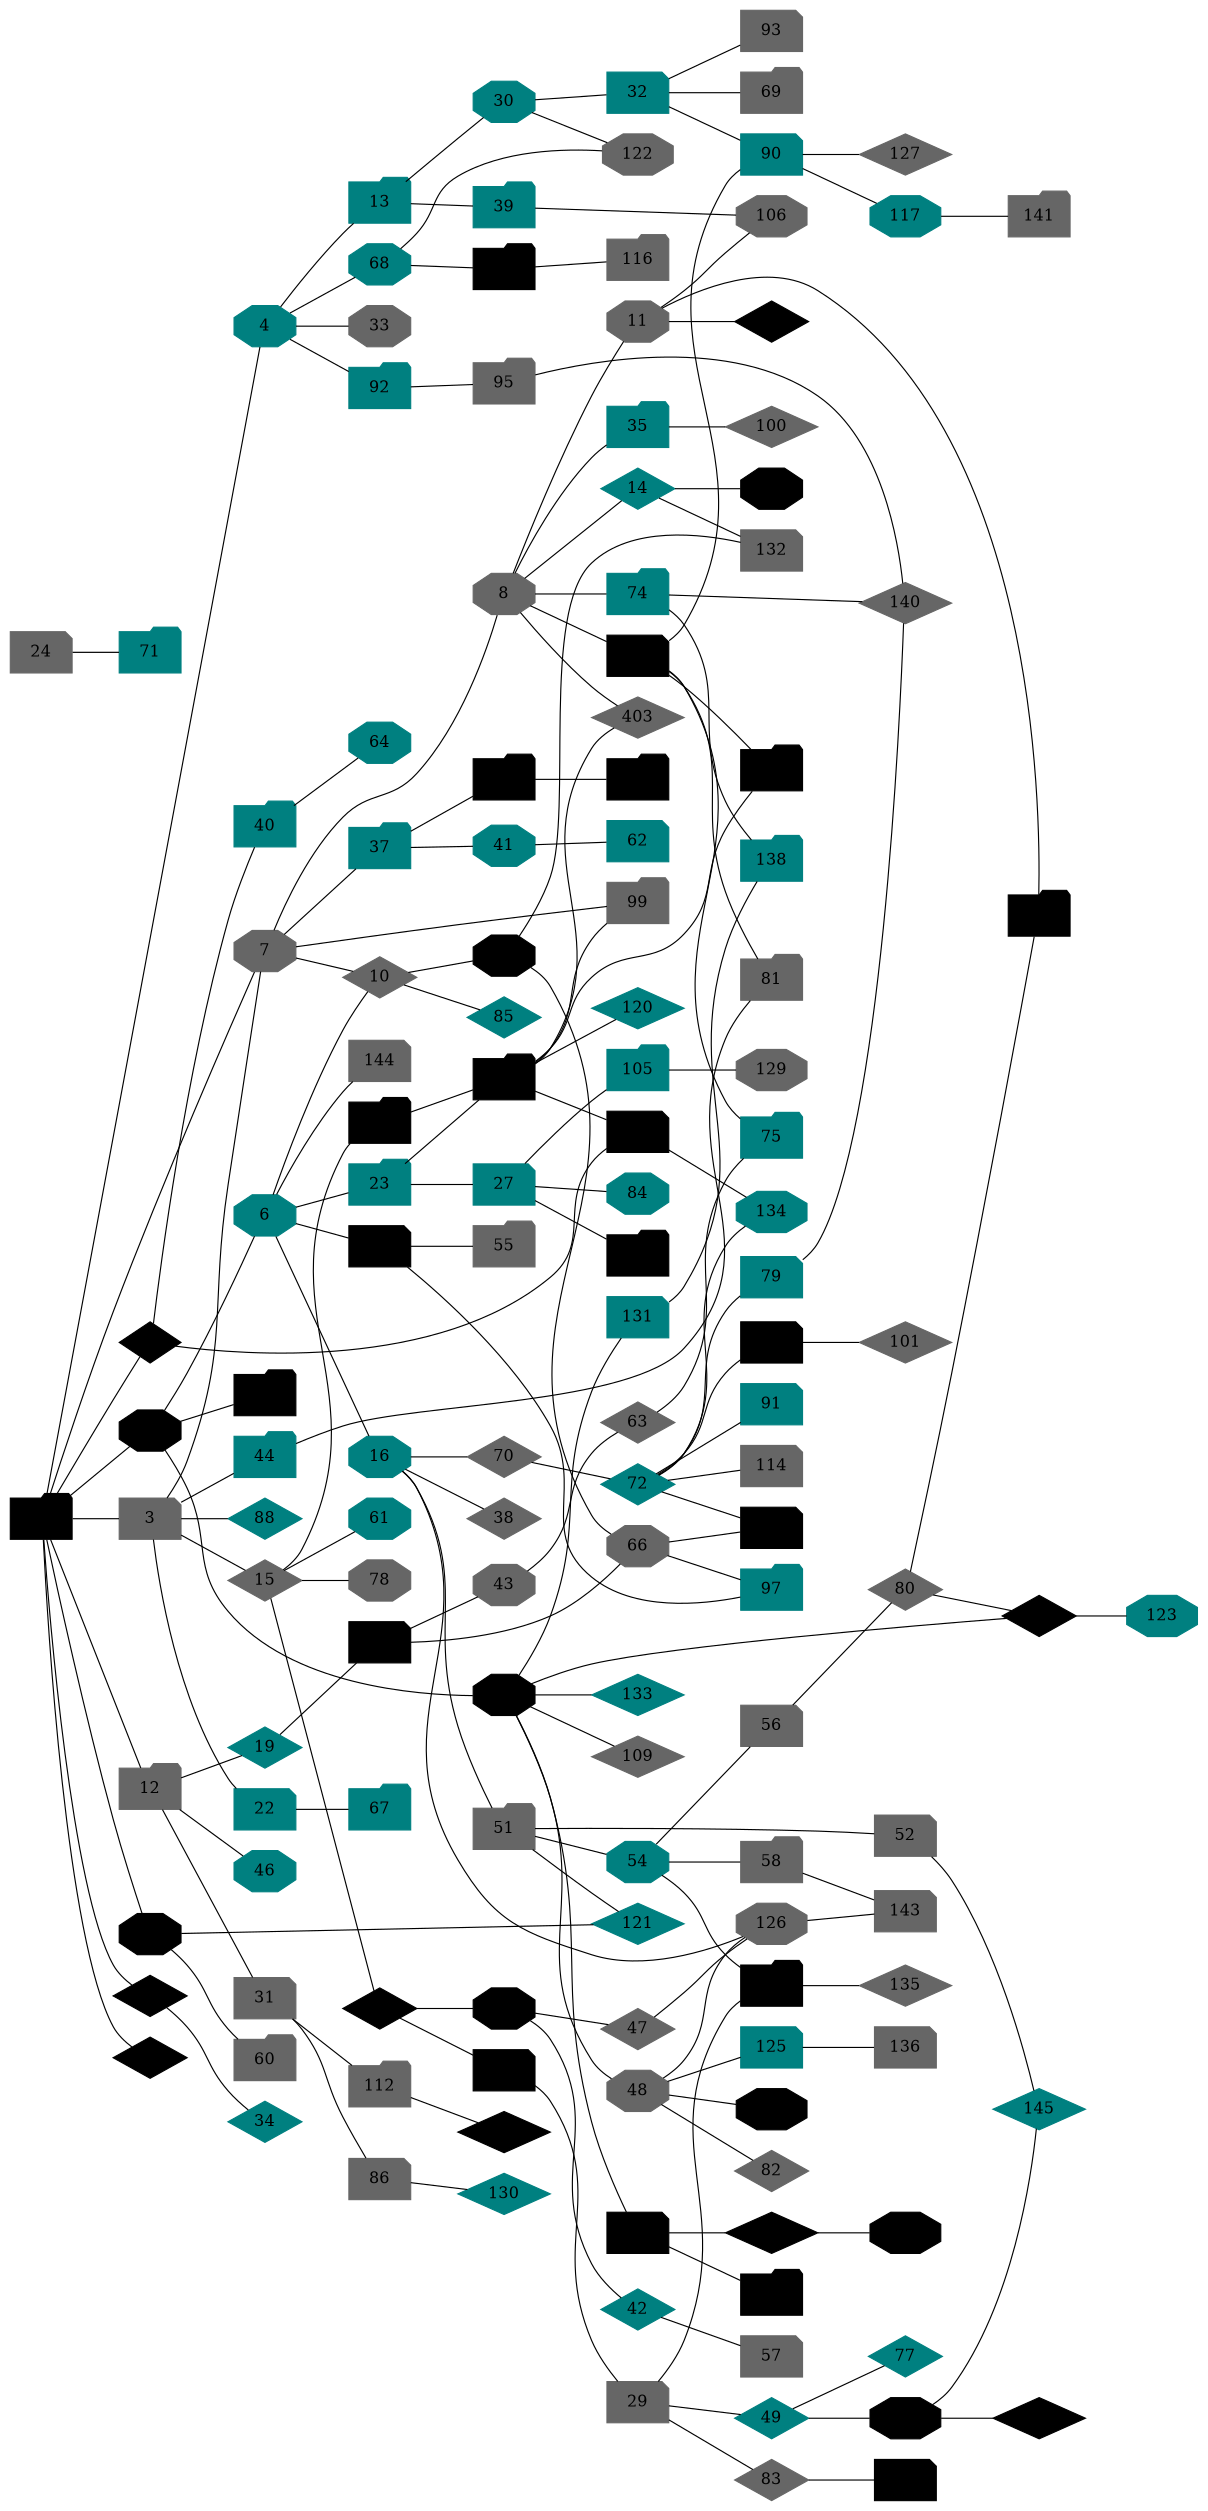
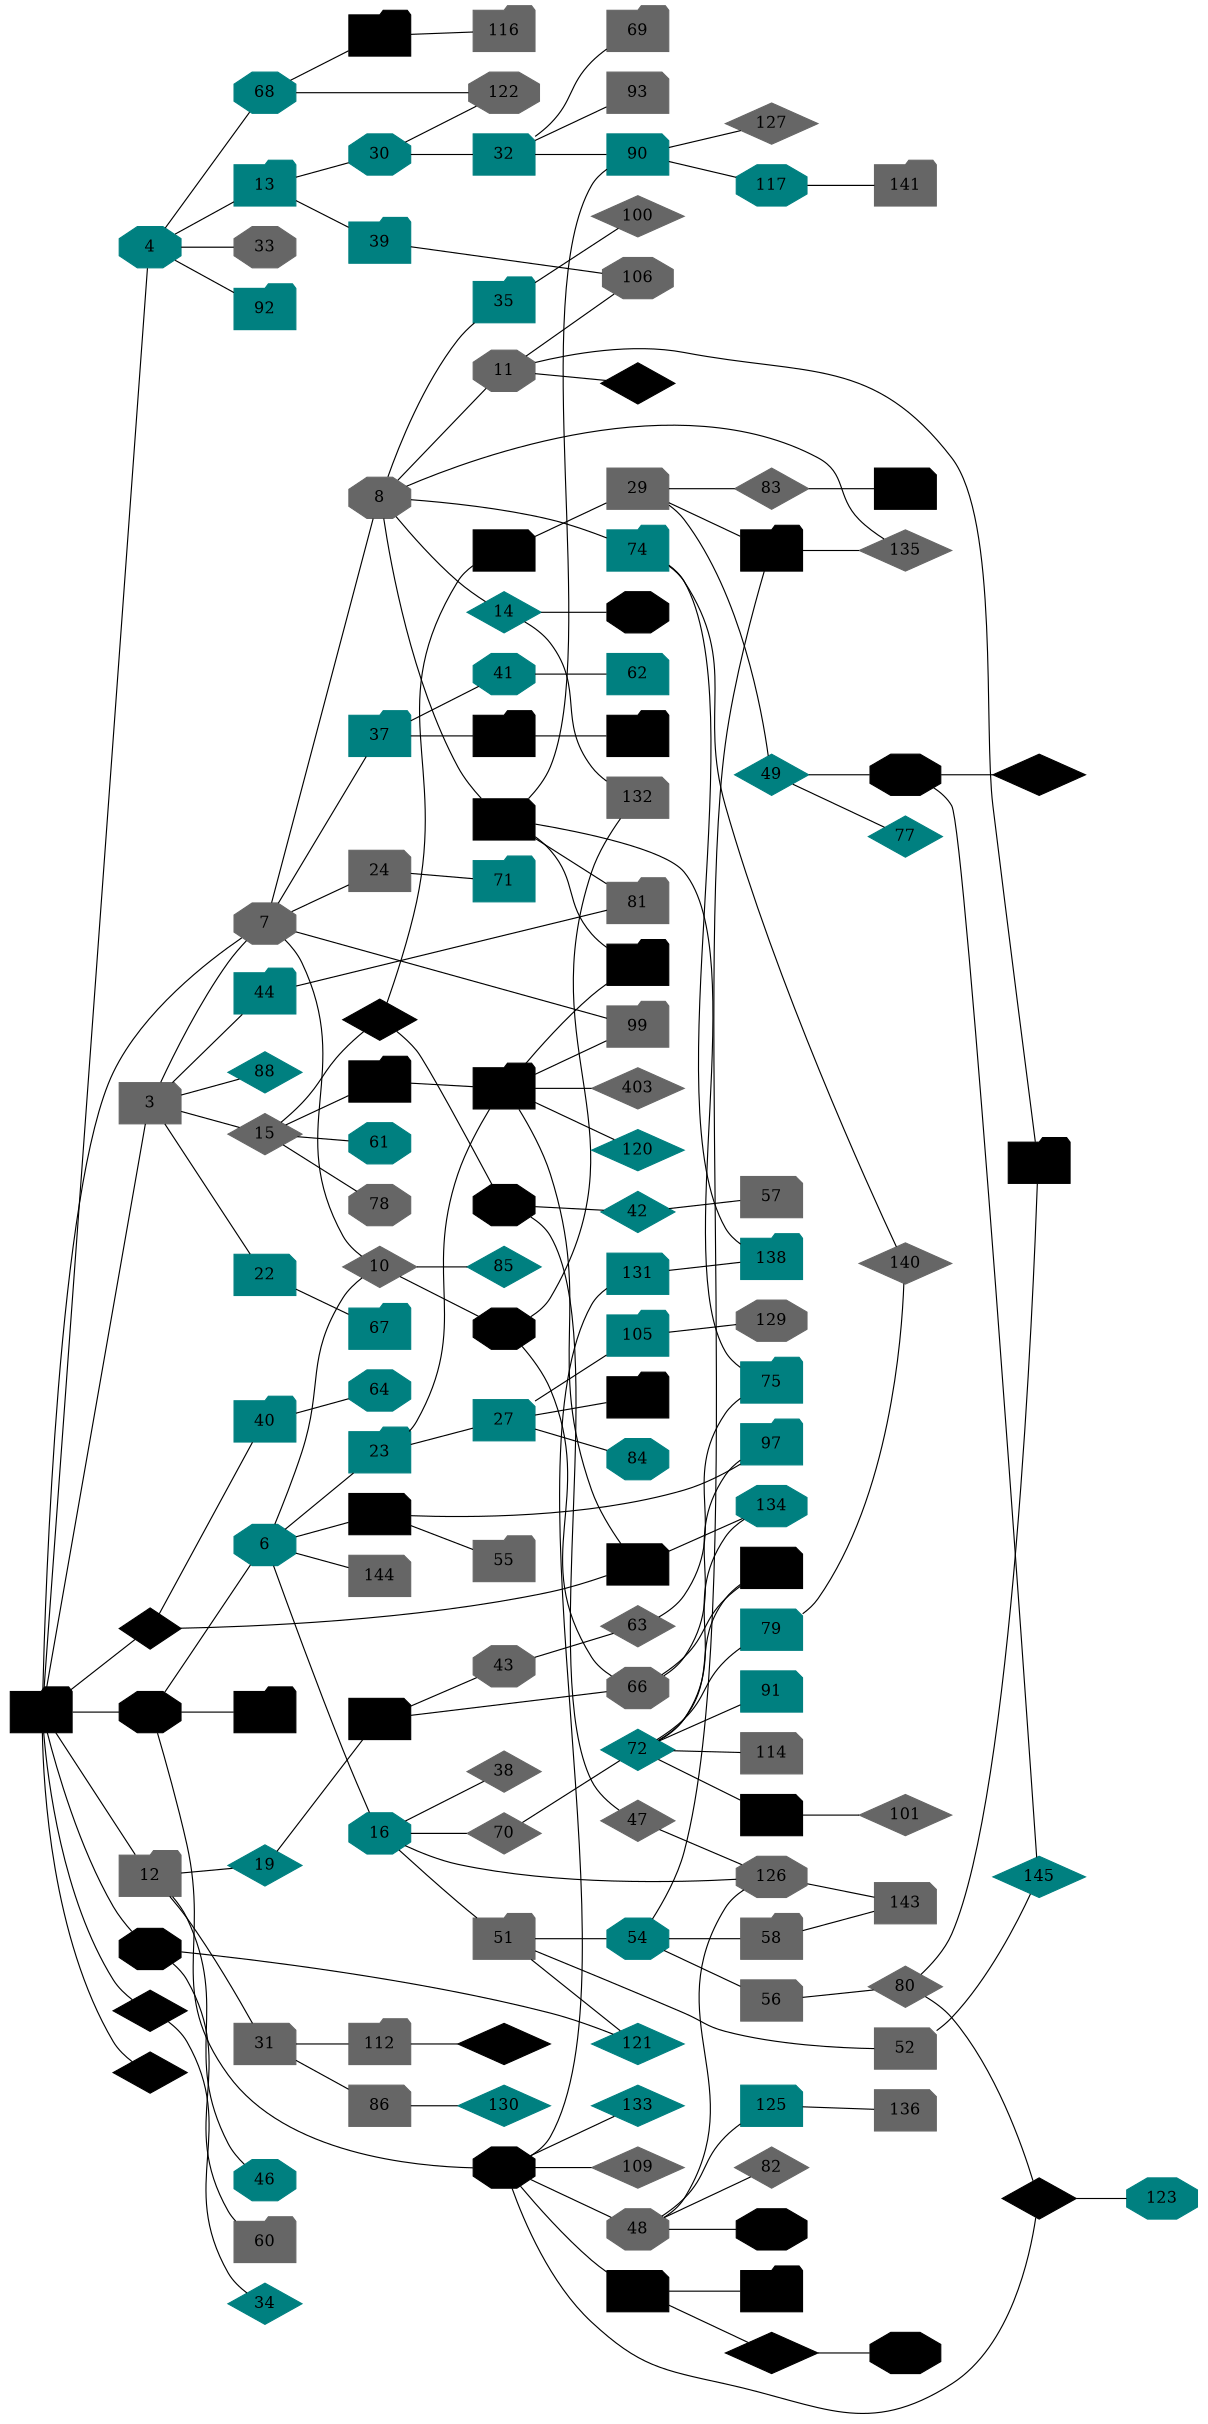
node "95": removed
edge "8" -- "403": now "8" -- "135"
edge "24" -- "7": added
